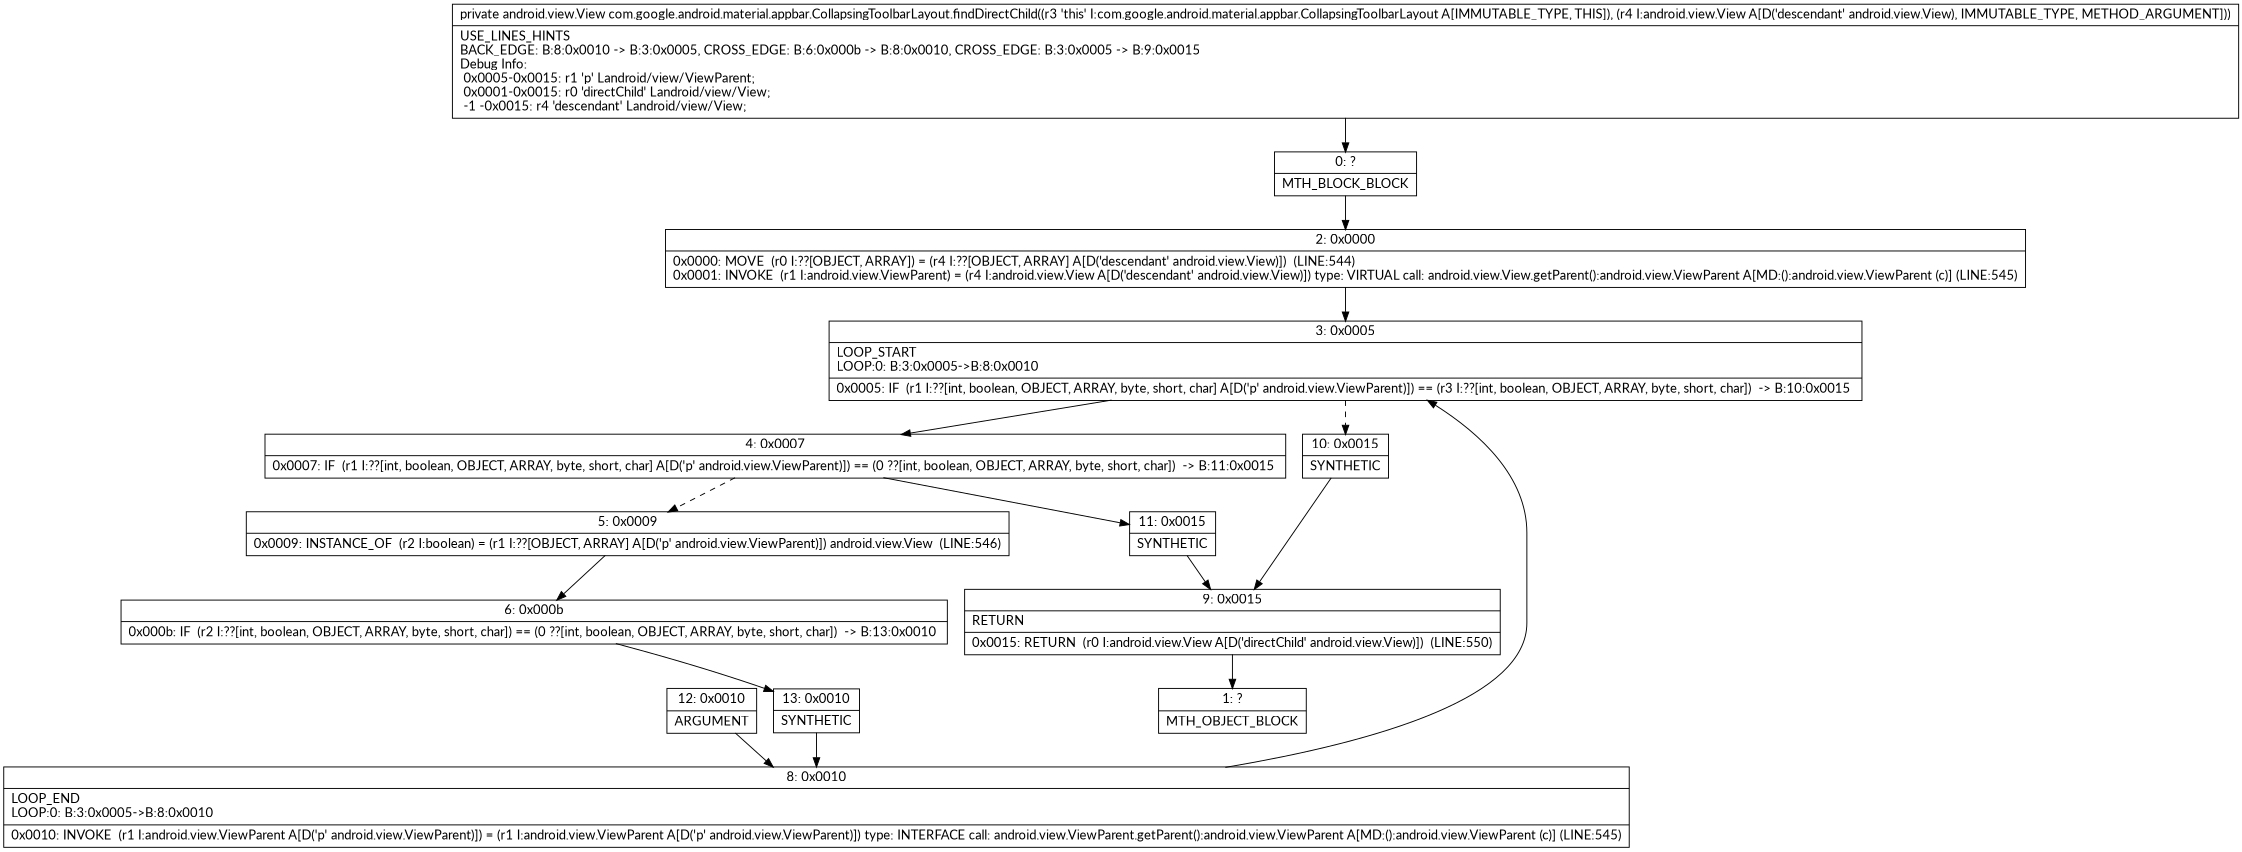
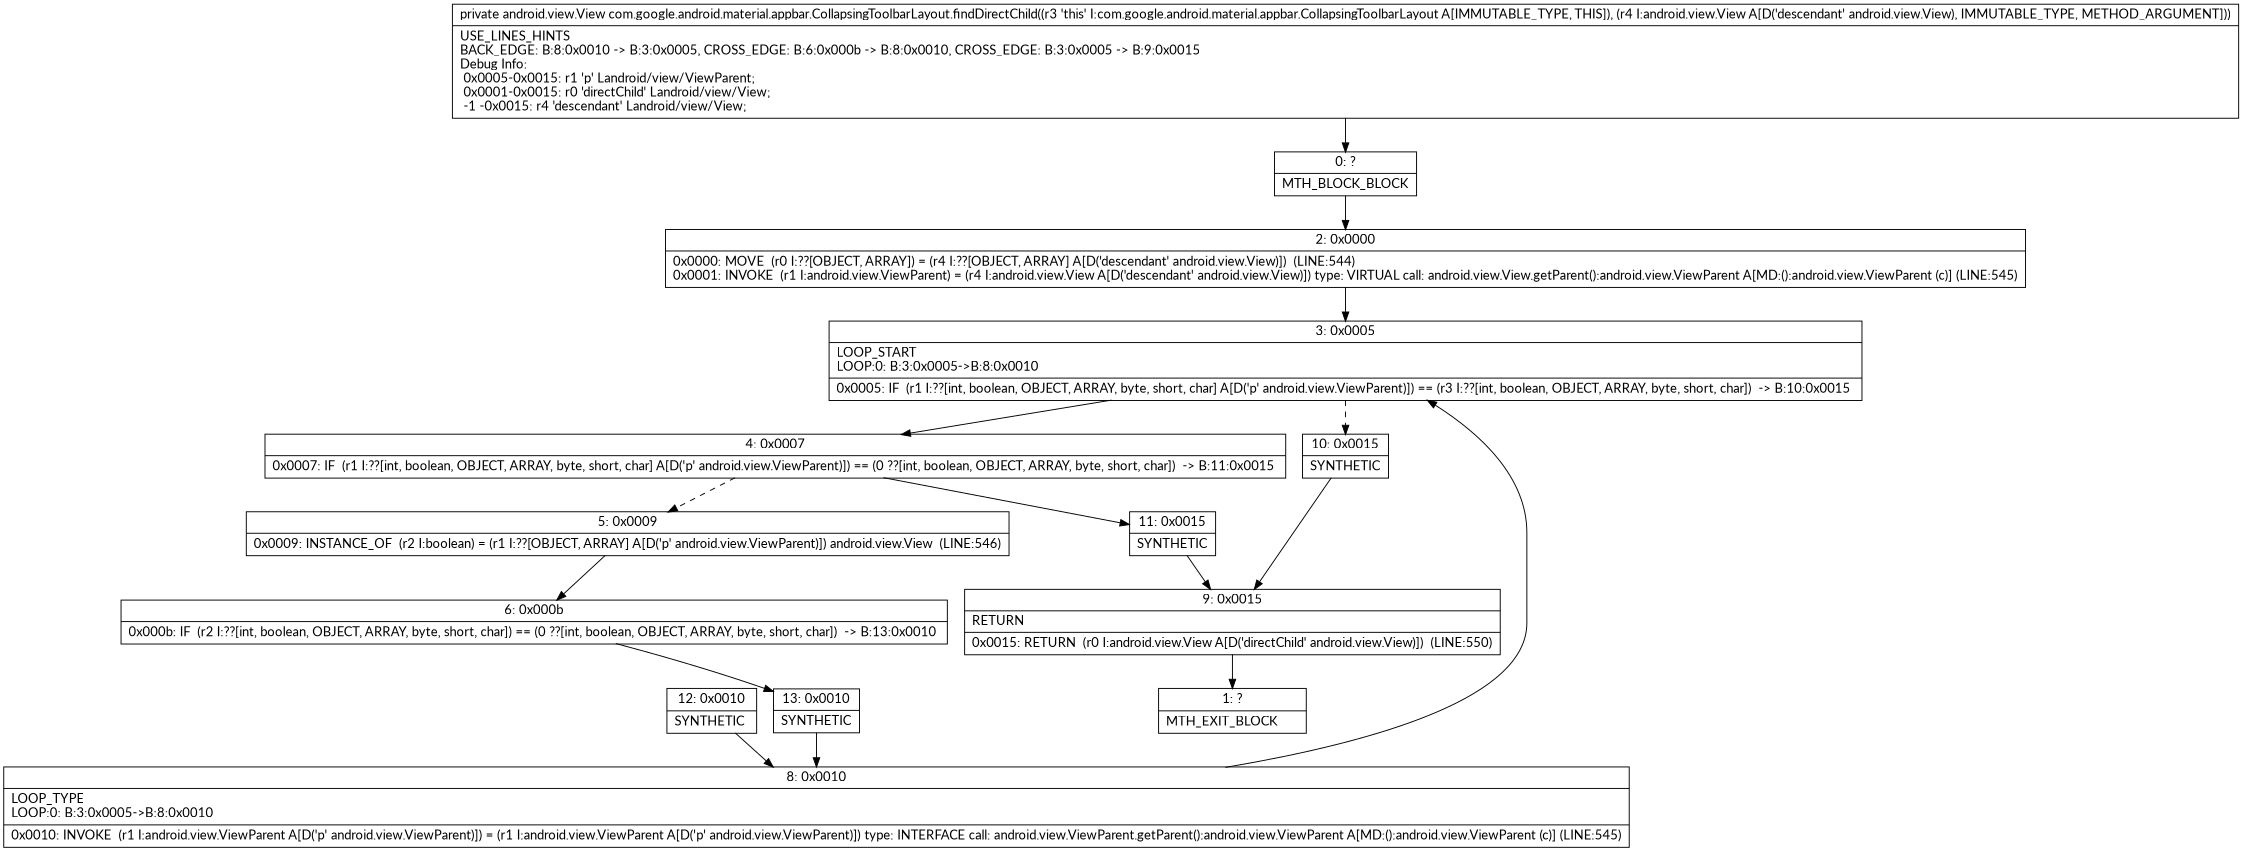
node "12: 0x0010": text "ARGUMENT" -> "SYNTHETIC"
node "1: ?": text "MTH_OBJECT_BLOCK" -> "MTH_EXIT_BLOCK"
node "8: 0x0010": text "LOOP_END" -> "LOOP_TYPE"
